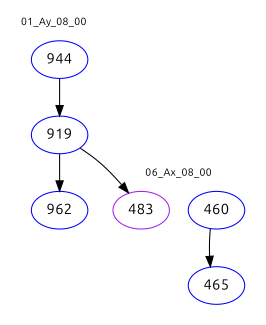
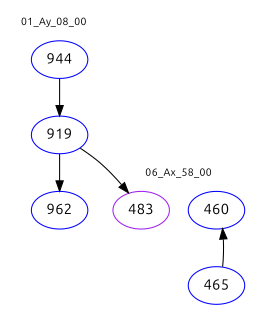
cluster "06_Ax_08_00": label "06_Ax_08_00" -> "06_Ax_58_00"
edge "460" -> "465": reversed
